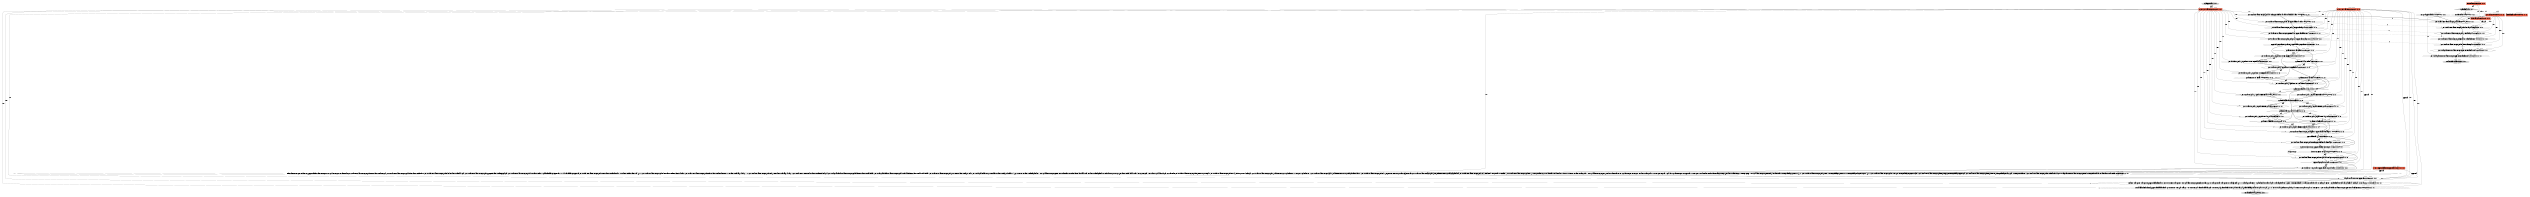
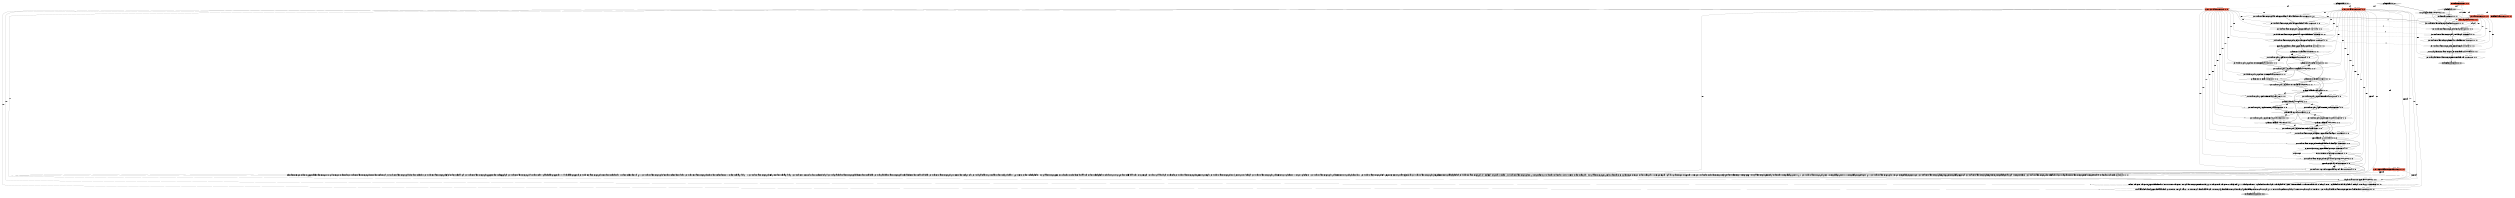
node "saveDataSource['0', '1', '0']": added
edge "saveDataSource['1', '0', '0']" -> "@NotNull JsonWriter json@@@2@@@['1', '1', '0']": added, label "true"
